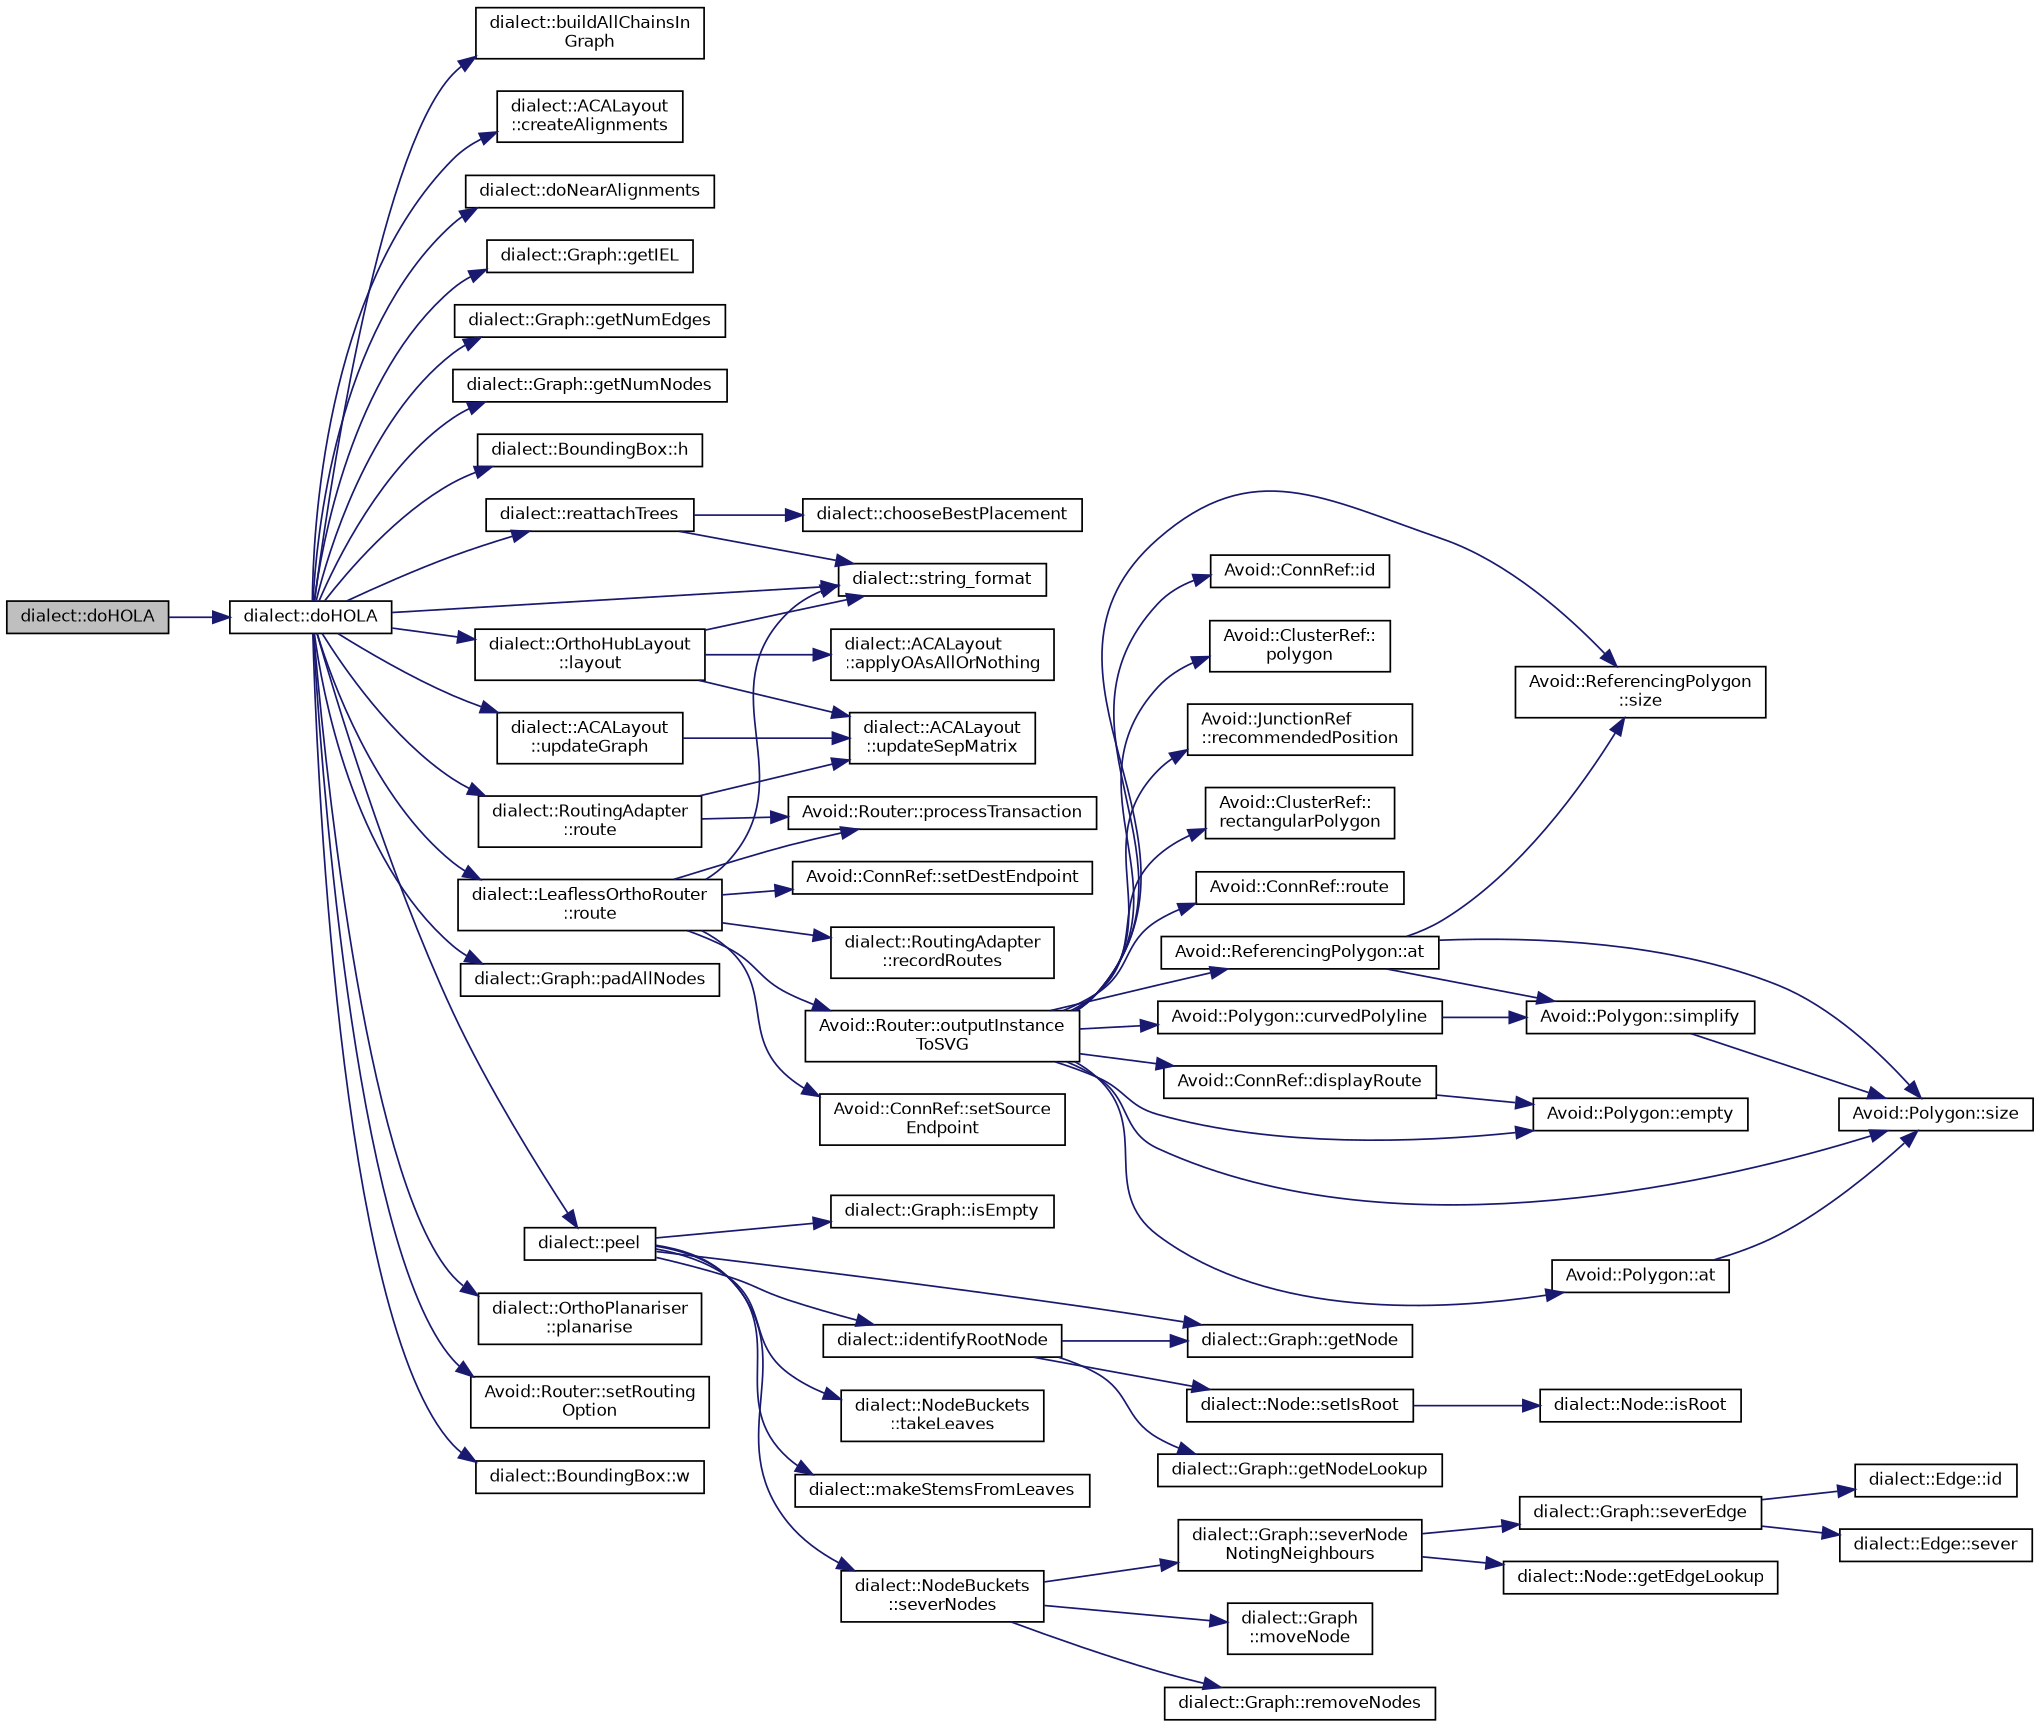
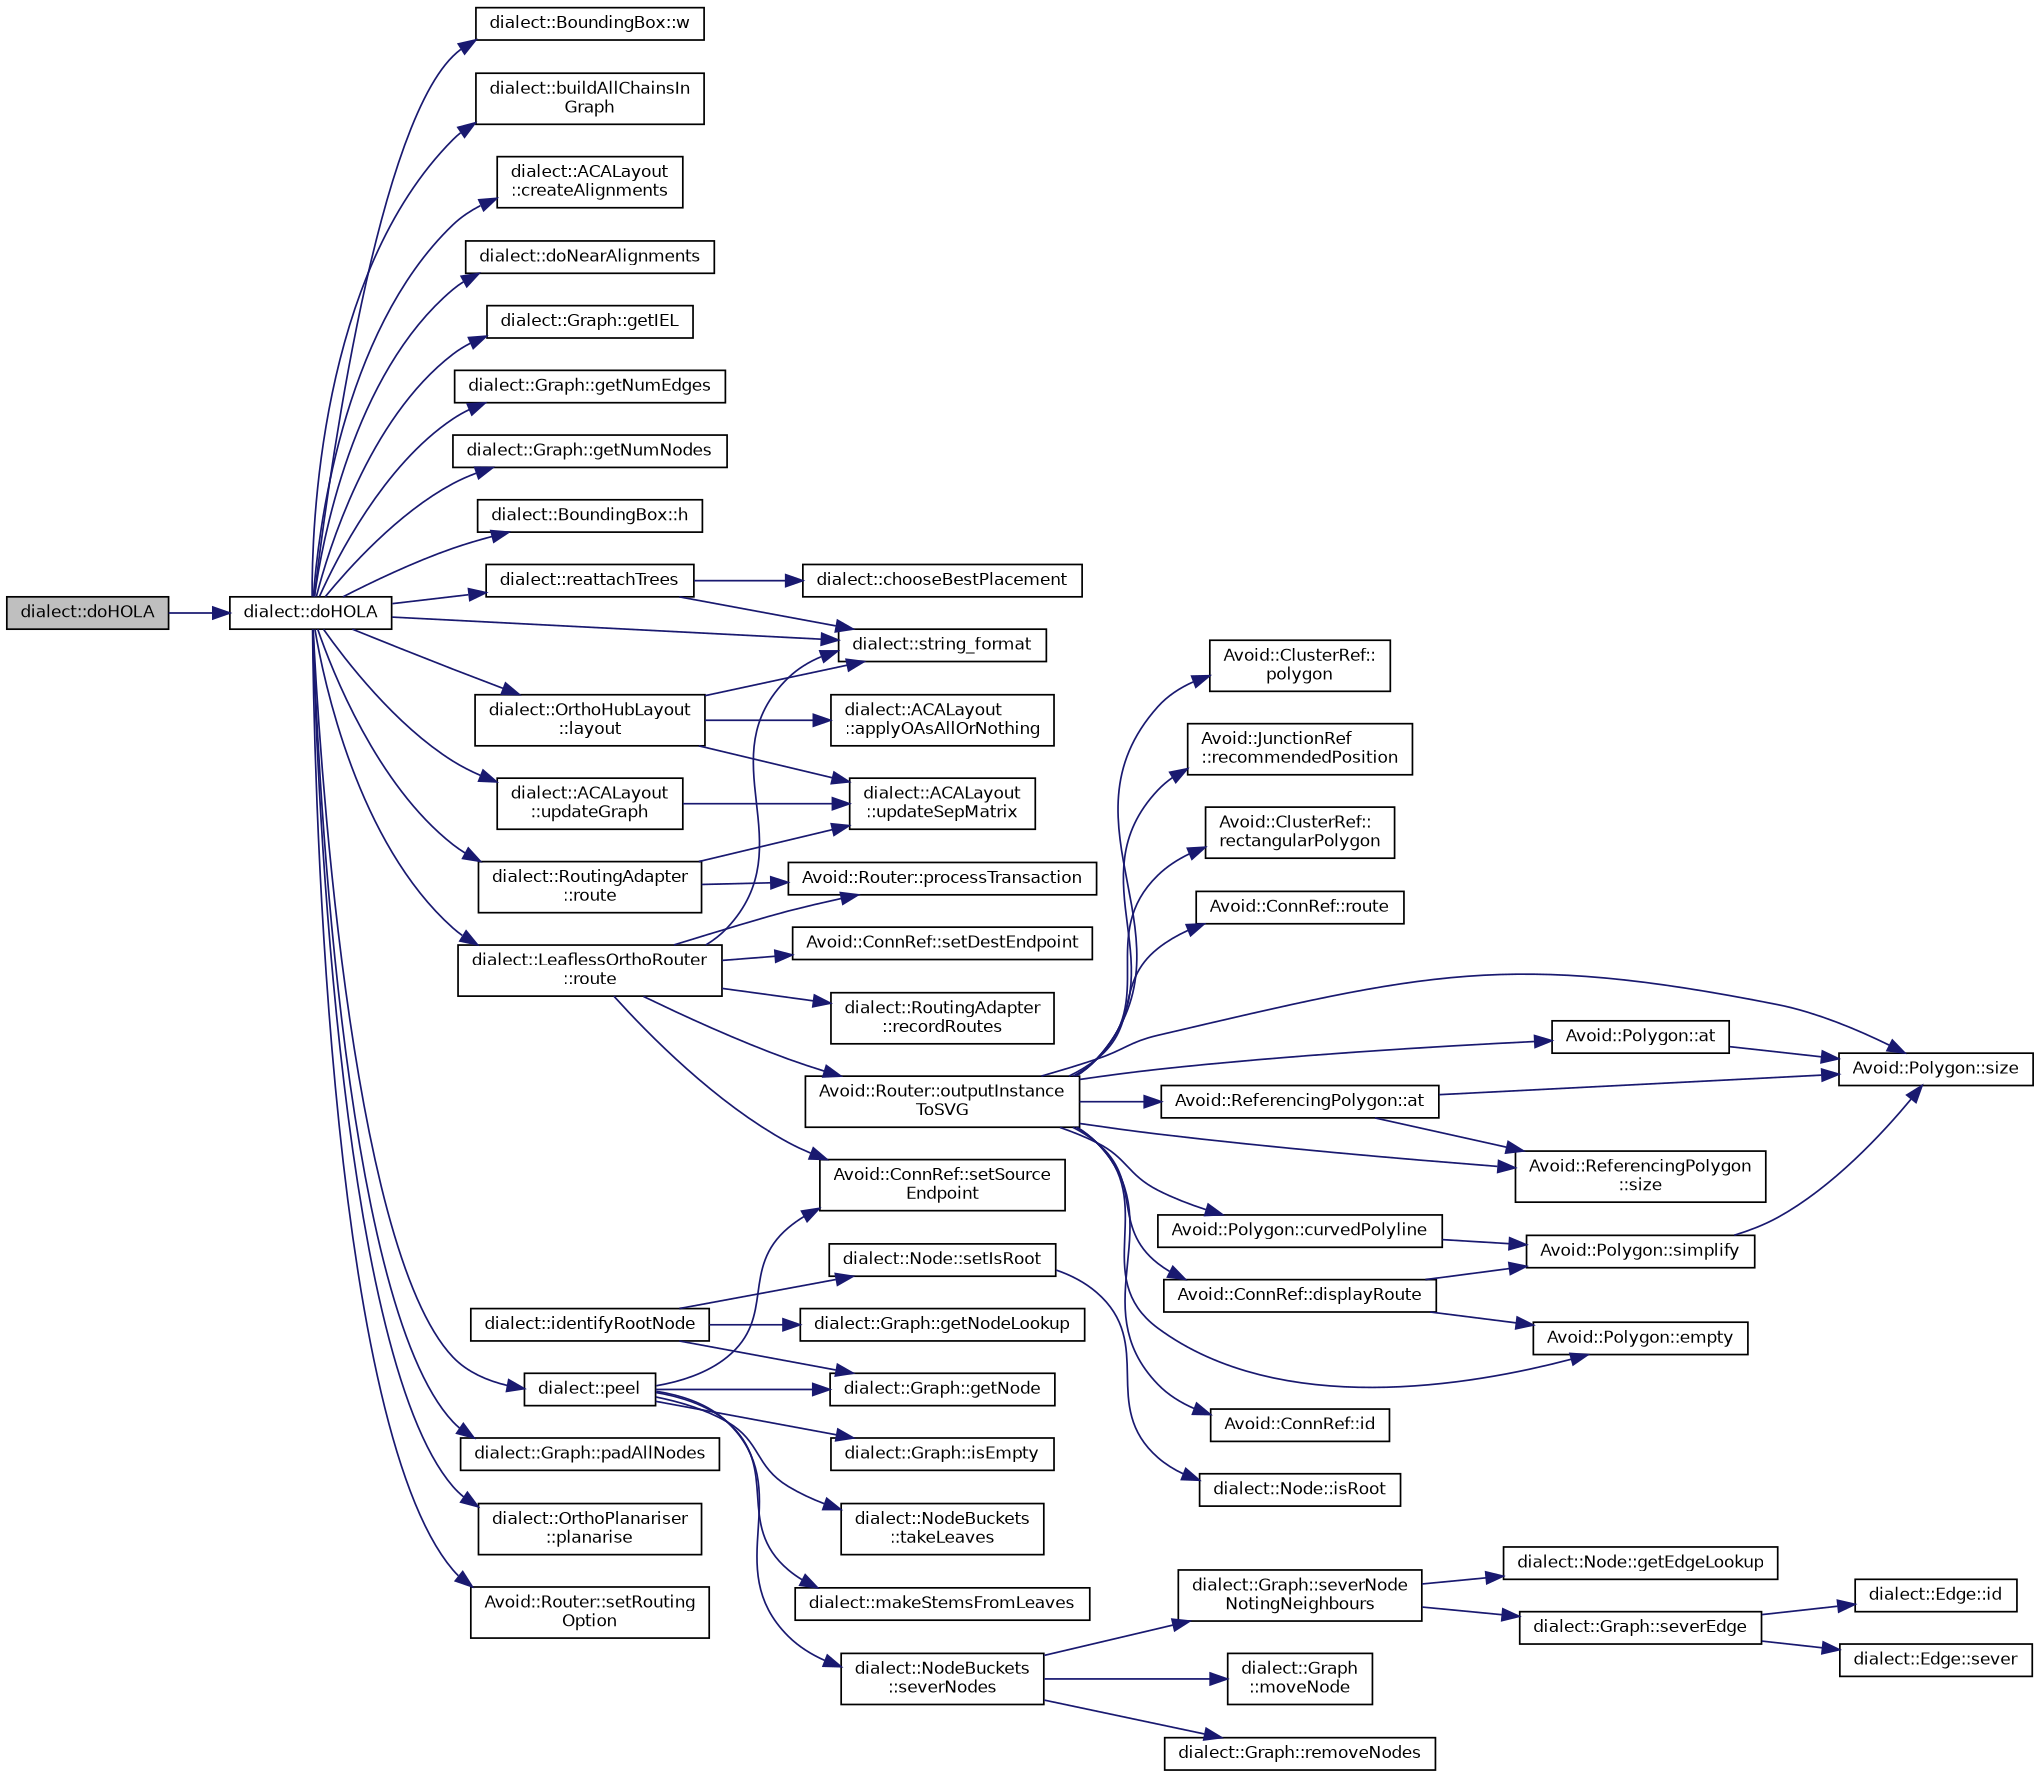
edge "Avoid::ReferencingPolygon::at" -> "Avoid::Polygon::simplify": now "Avoid::ConnRef::displayRoute" -> "Avoid::Polygon::simplify"
edge "dialect::peel" -> "dialect::identifyRootNode": now "dialect::peel" -> "Avoid::ConnRef::setSource Endpoint"
